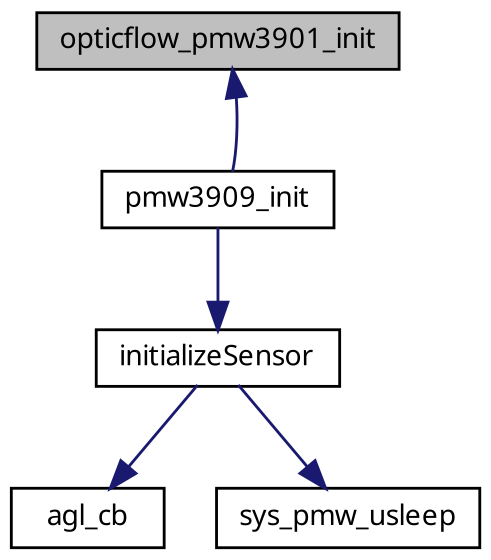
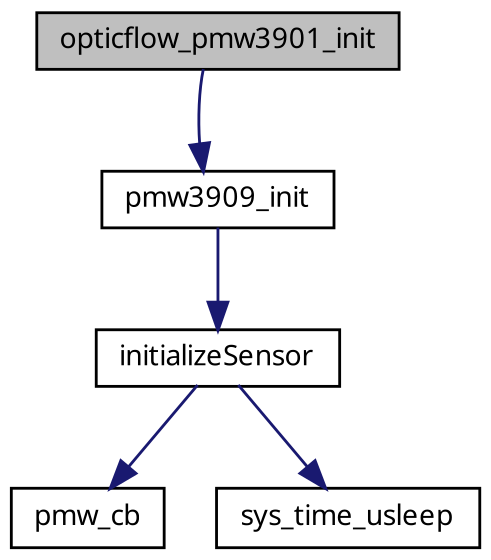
edge "pmw3909_init" -> "opticflow_pmw3901_init": reversed
node "agl_cb": label "agl_cb" -> "pmw_cb"
node "sys_pmw_usleep": label "sys_pmw_usleep" -> "sys_time_usleep"
